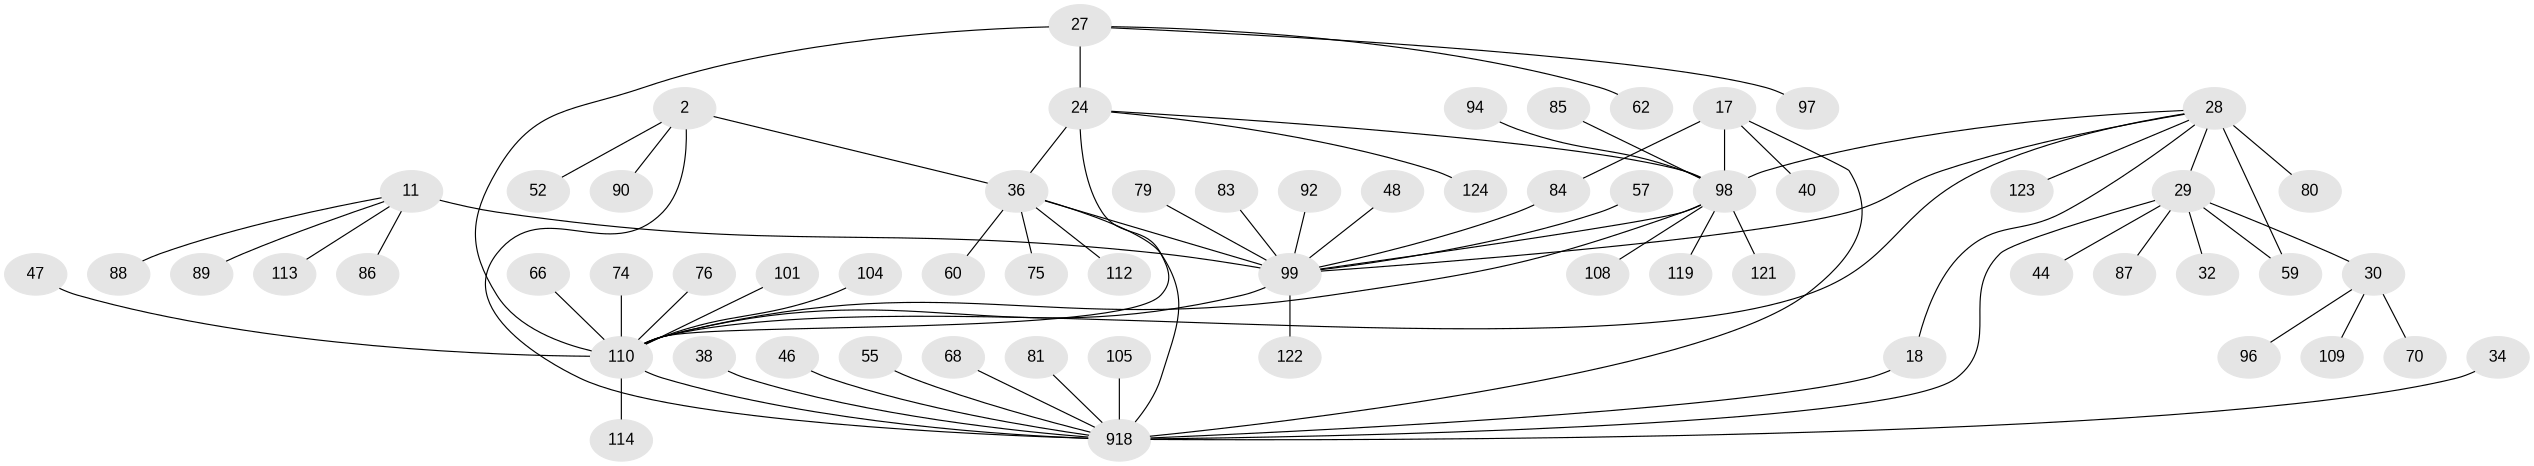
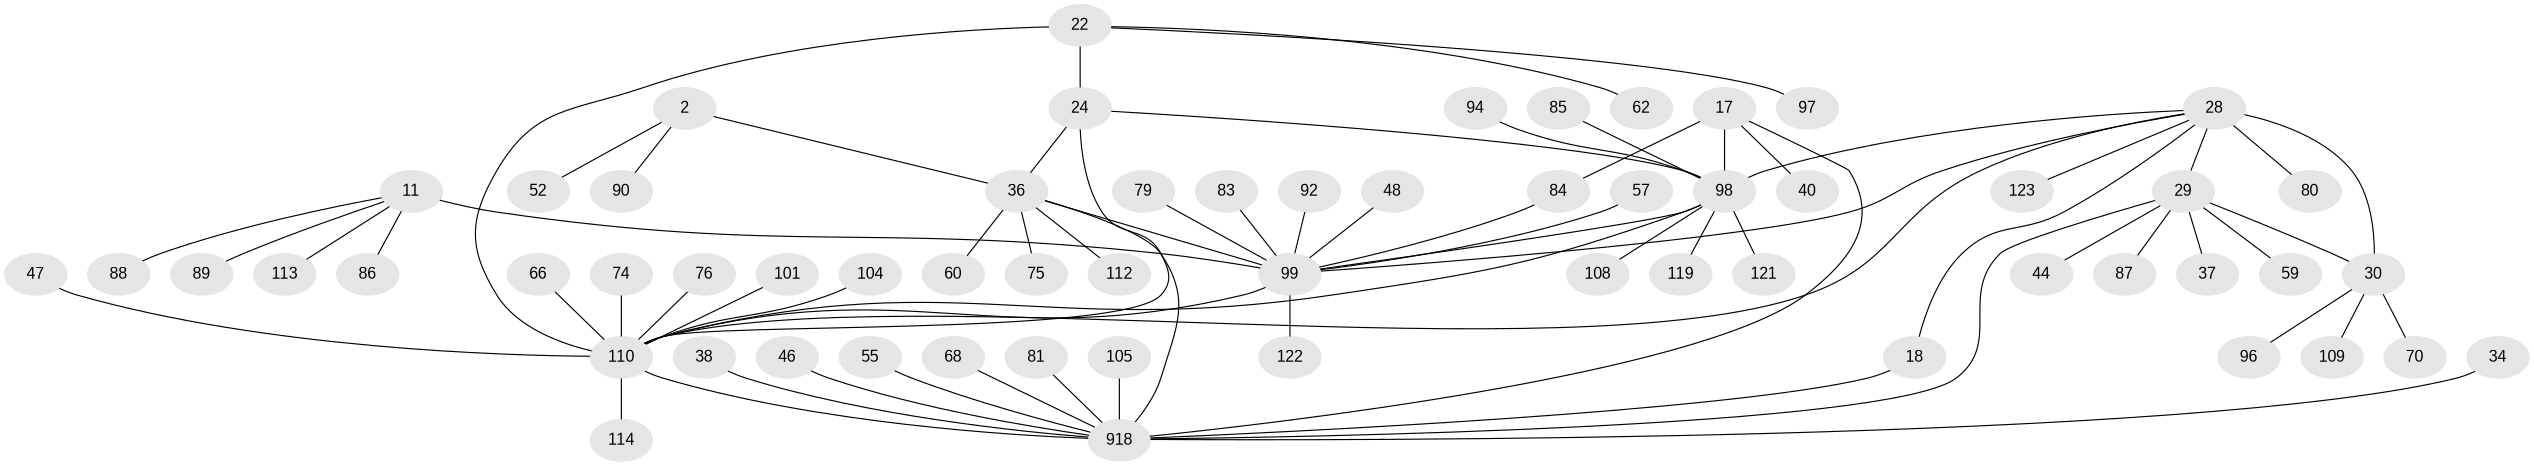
node "27": label "27" -> "22"
node "124": removed
edge "28" -- "59": now "28" -- "30"
node "32": label "32" -> "37"
edge "2" -- "918": removed
